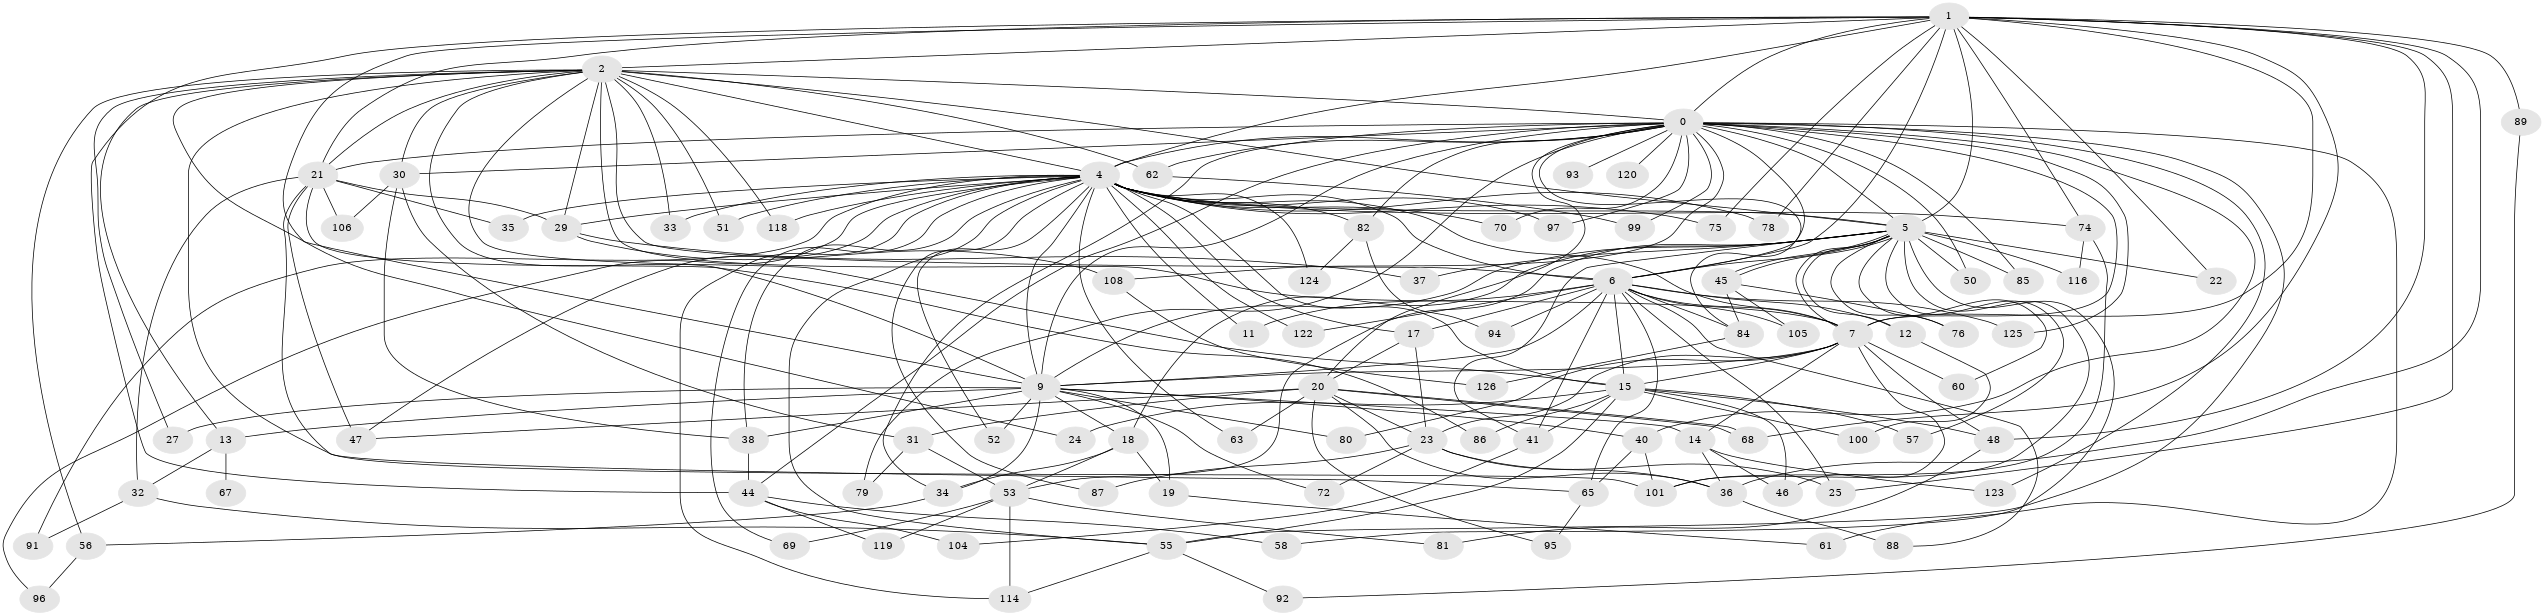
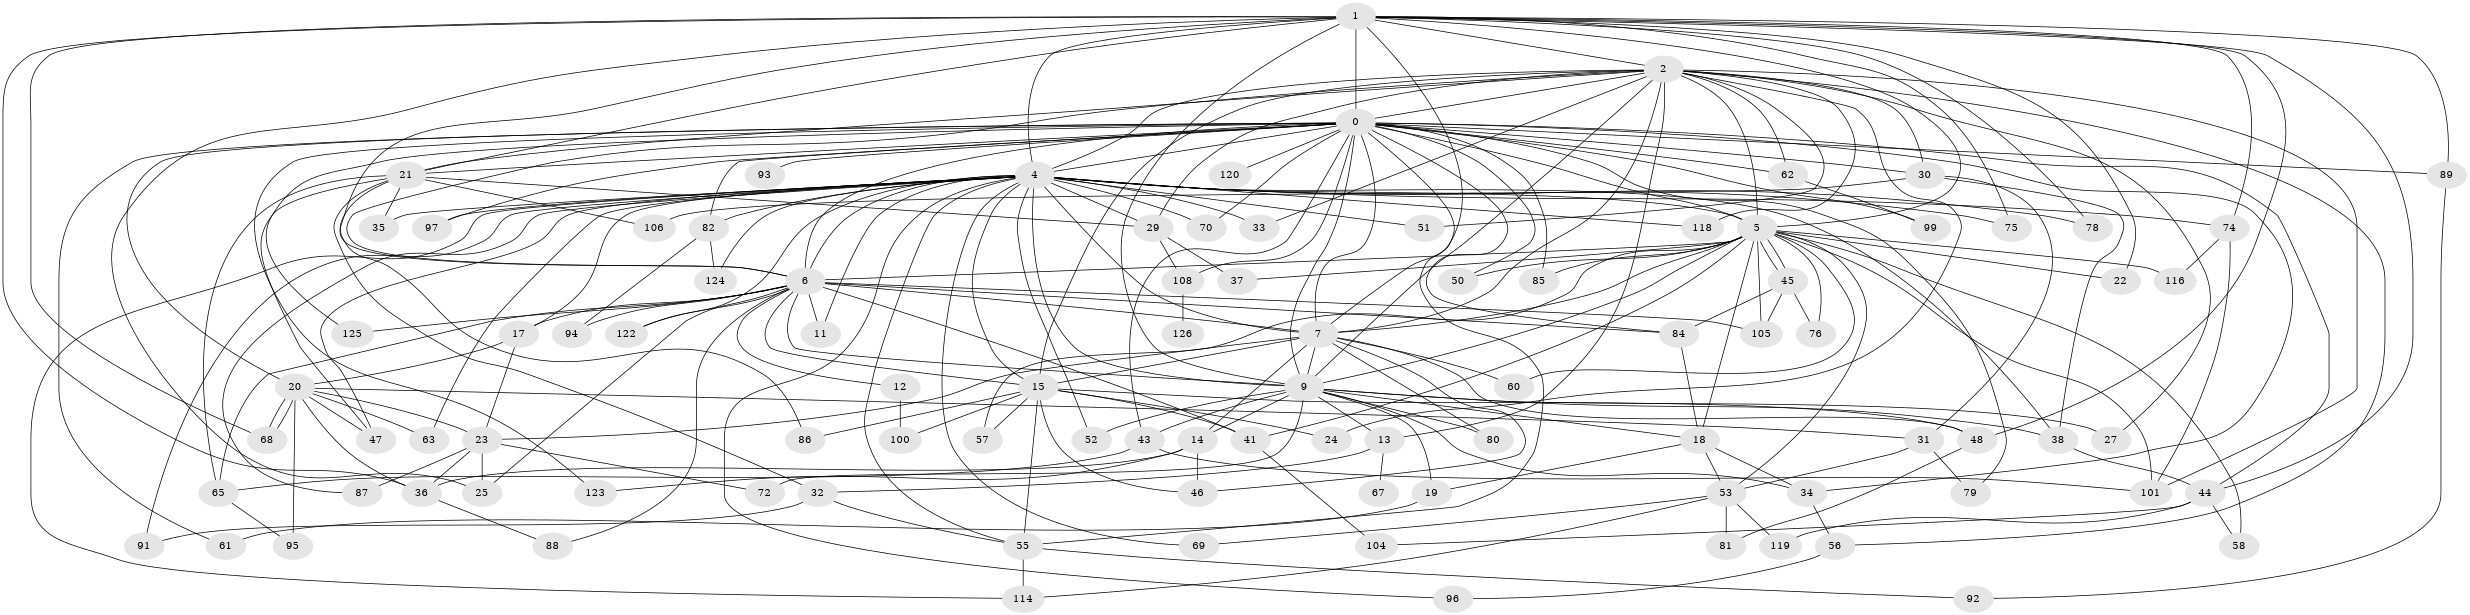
edge "0" -- "89": added
edge "5" -- "12": now "5" -- "105"
edge "84" -- "126": now "84" -- "18"
node "40": label "40" -> "43"
